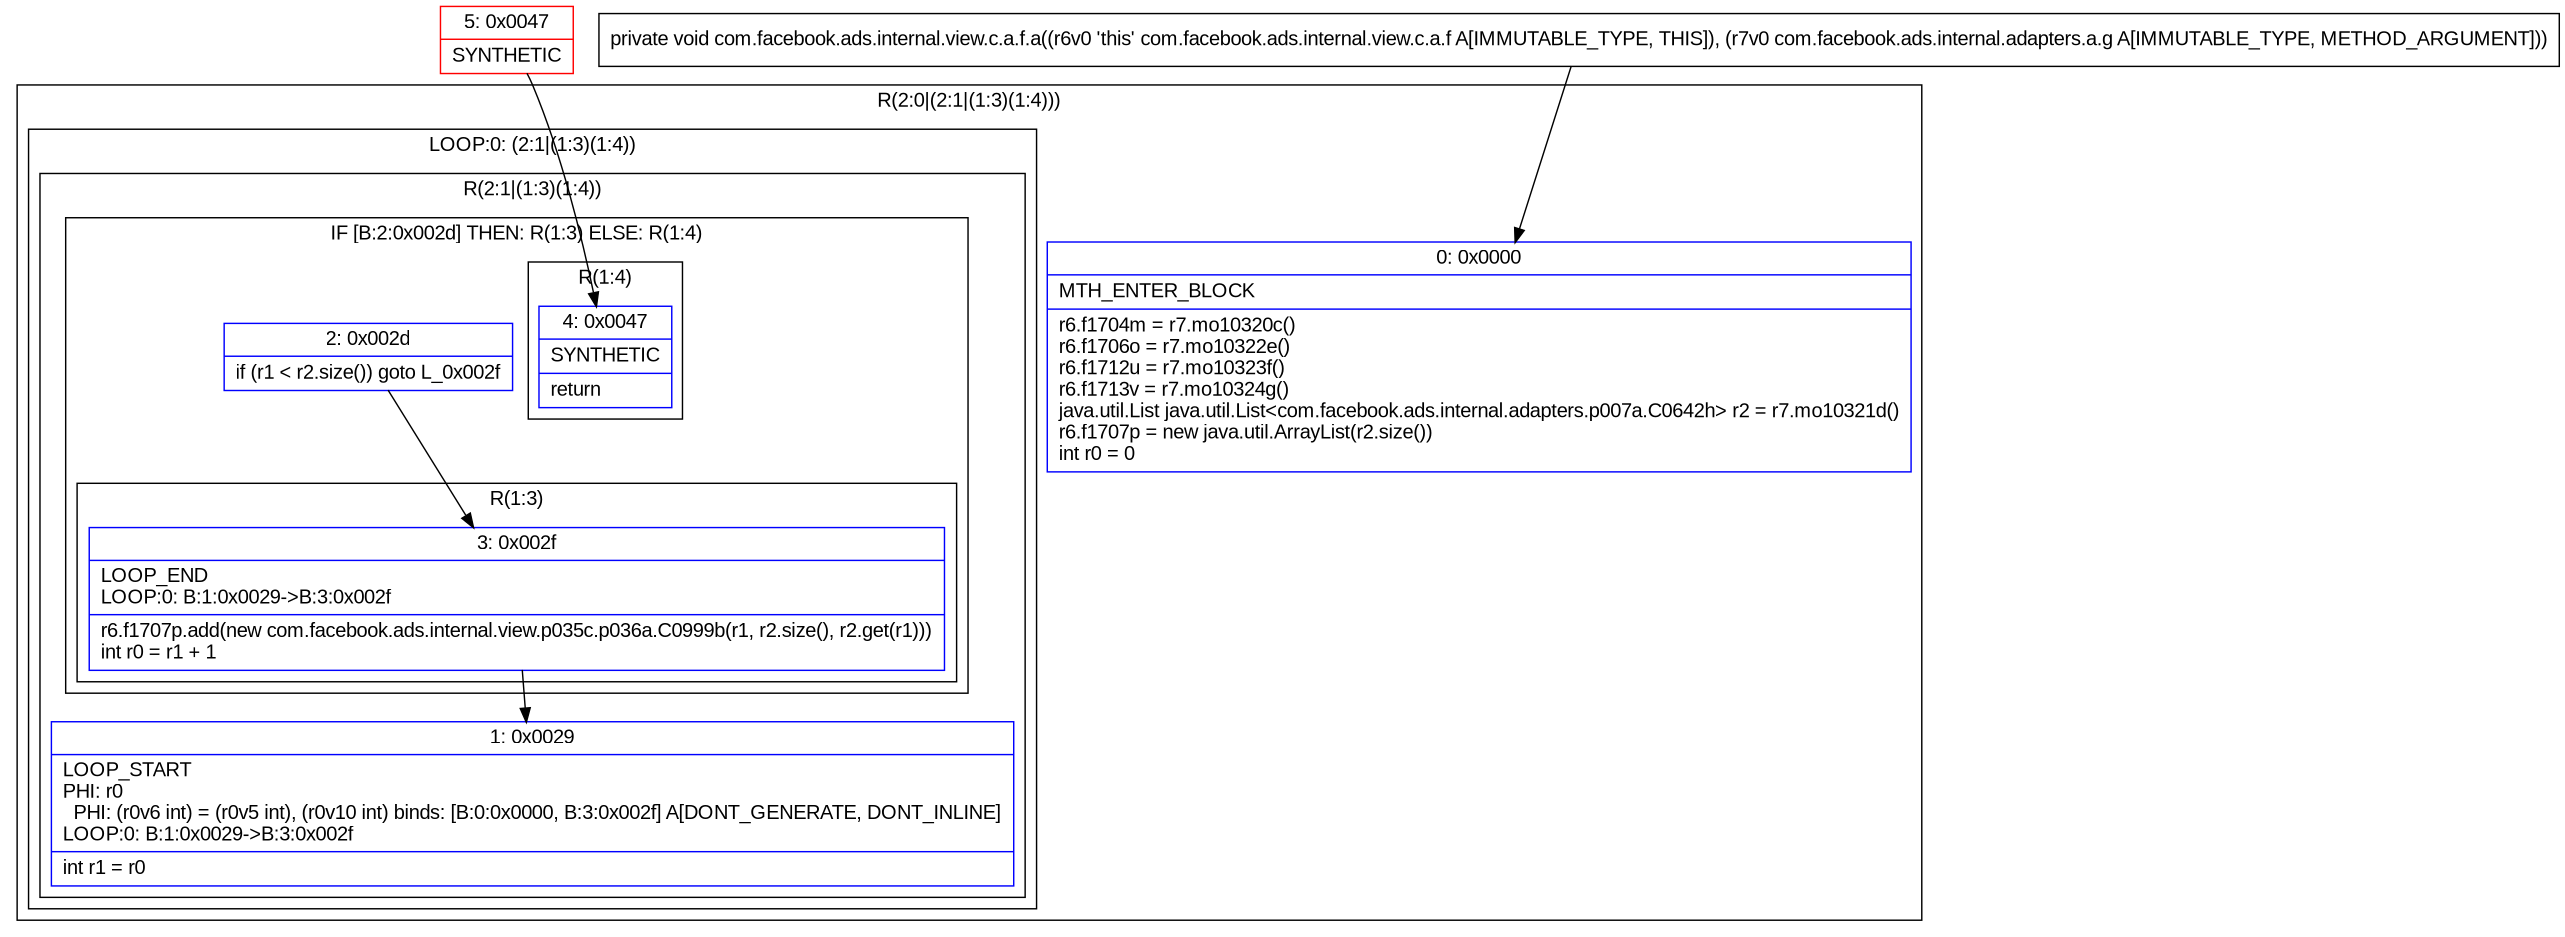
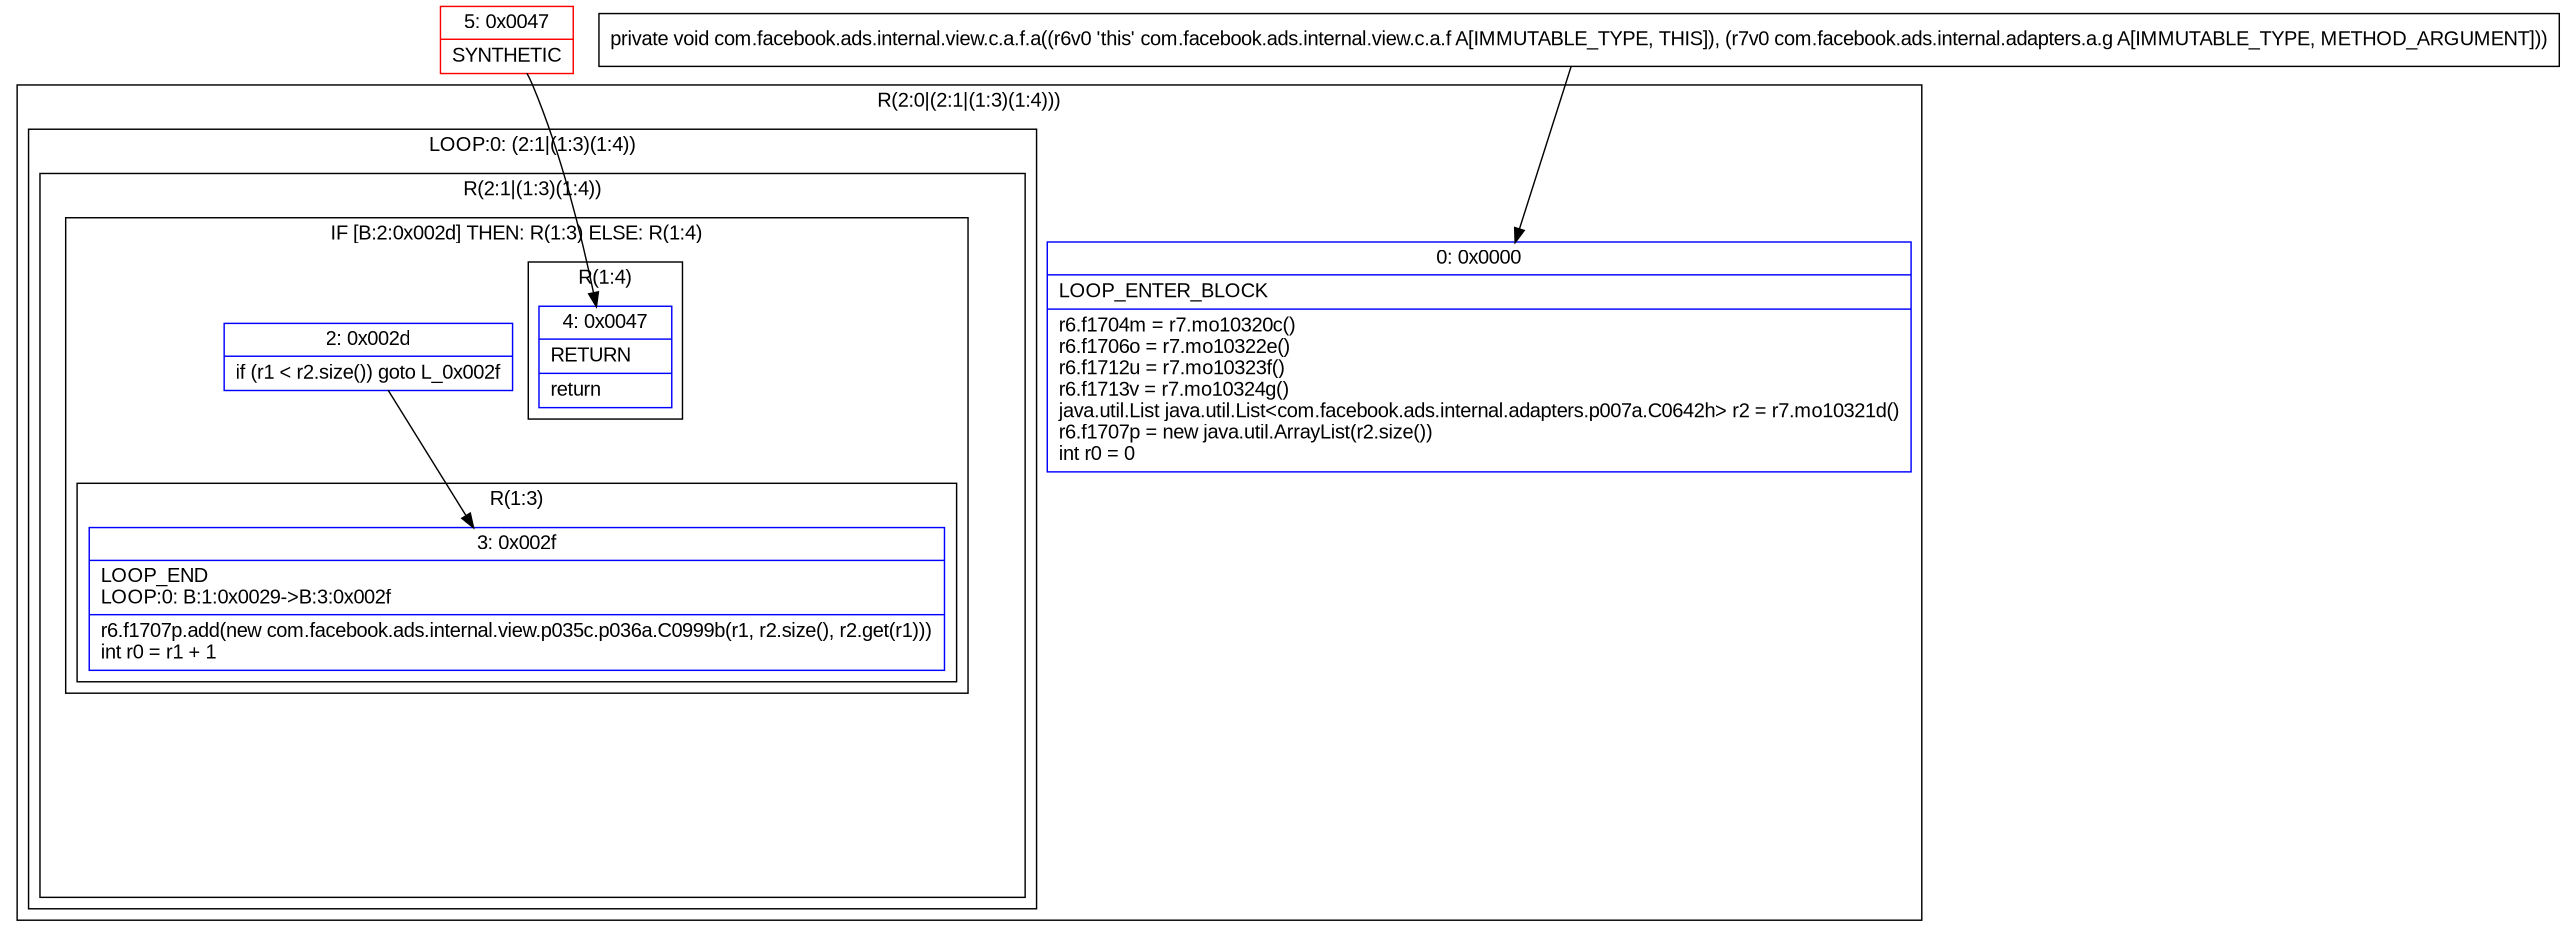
node "0: 0x0000": text "MTH_ENTER_BLOCK" -> "LOOP_ENTER_BLOCK"
node "4: 0x0047": text "SYNTHETIC" -> "RETURN"
node "1: 0x0029": removed
